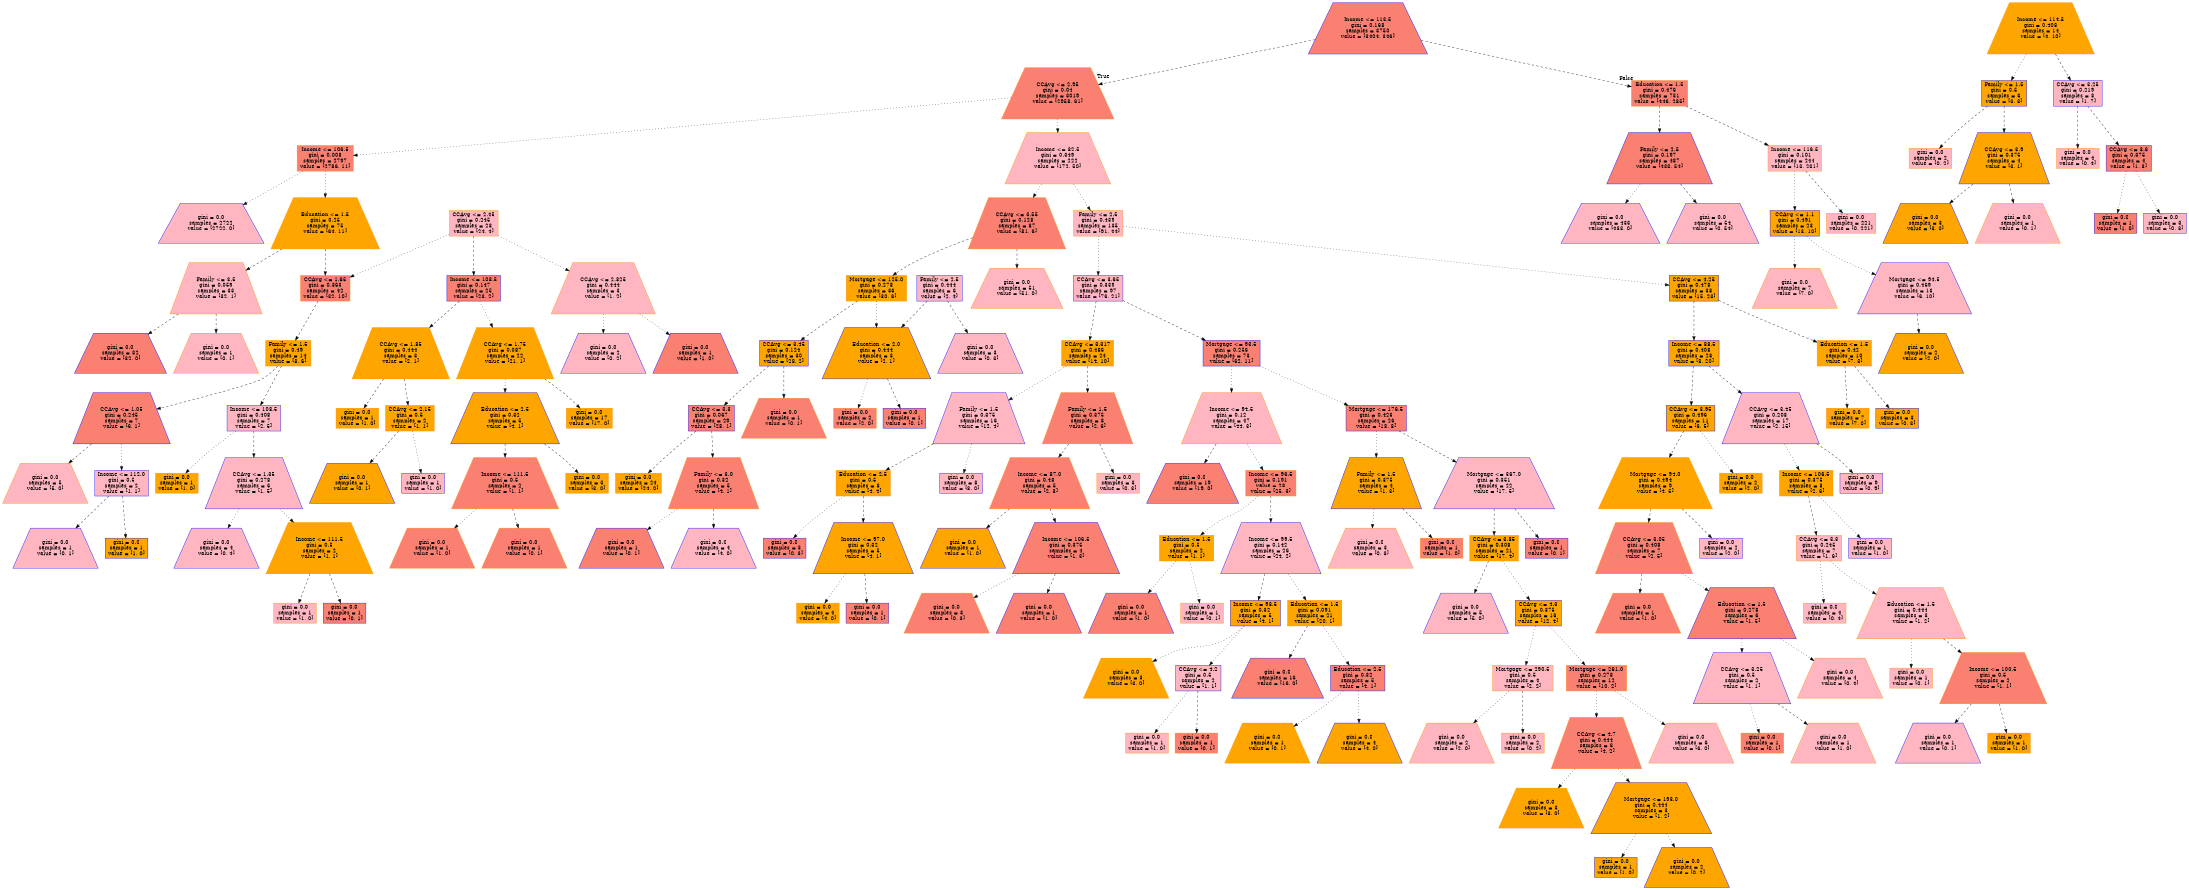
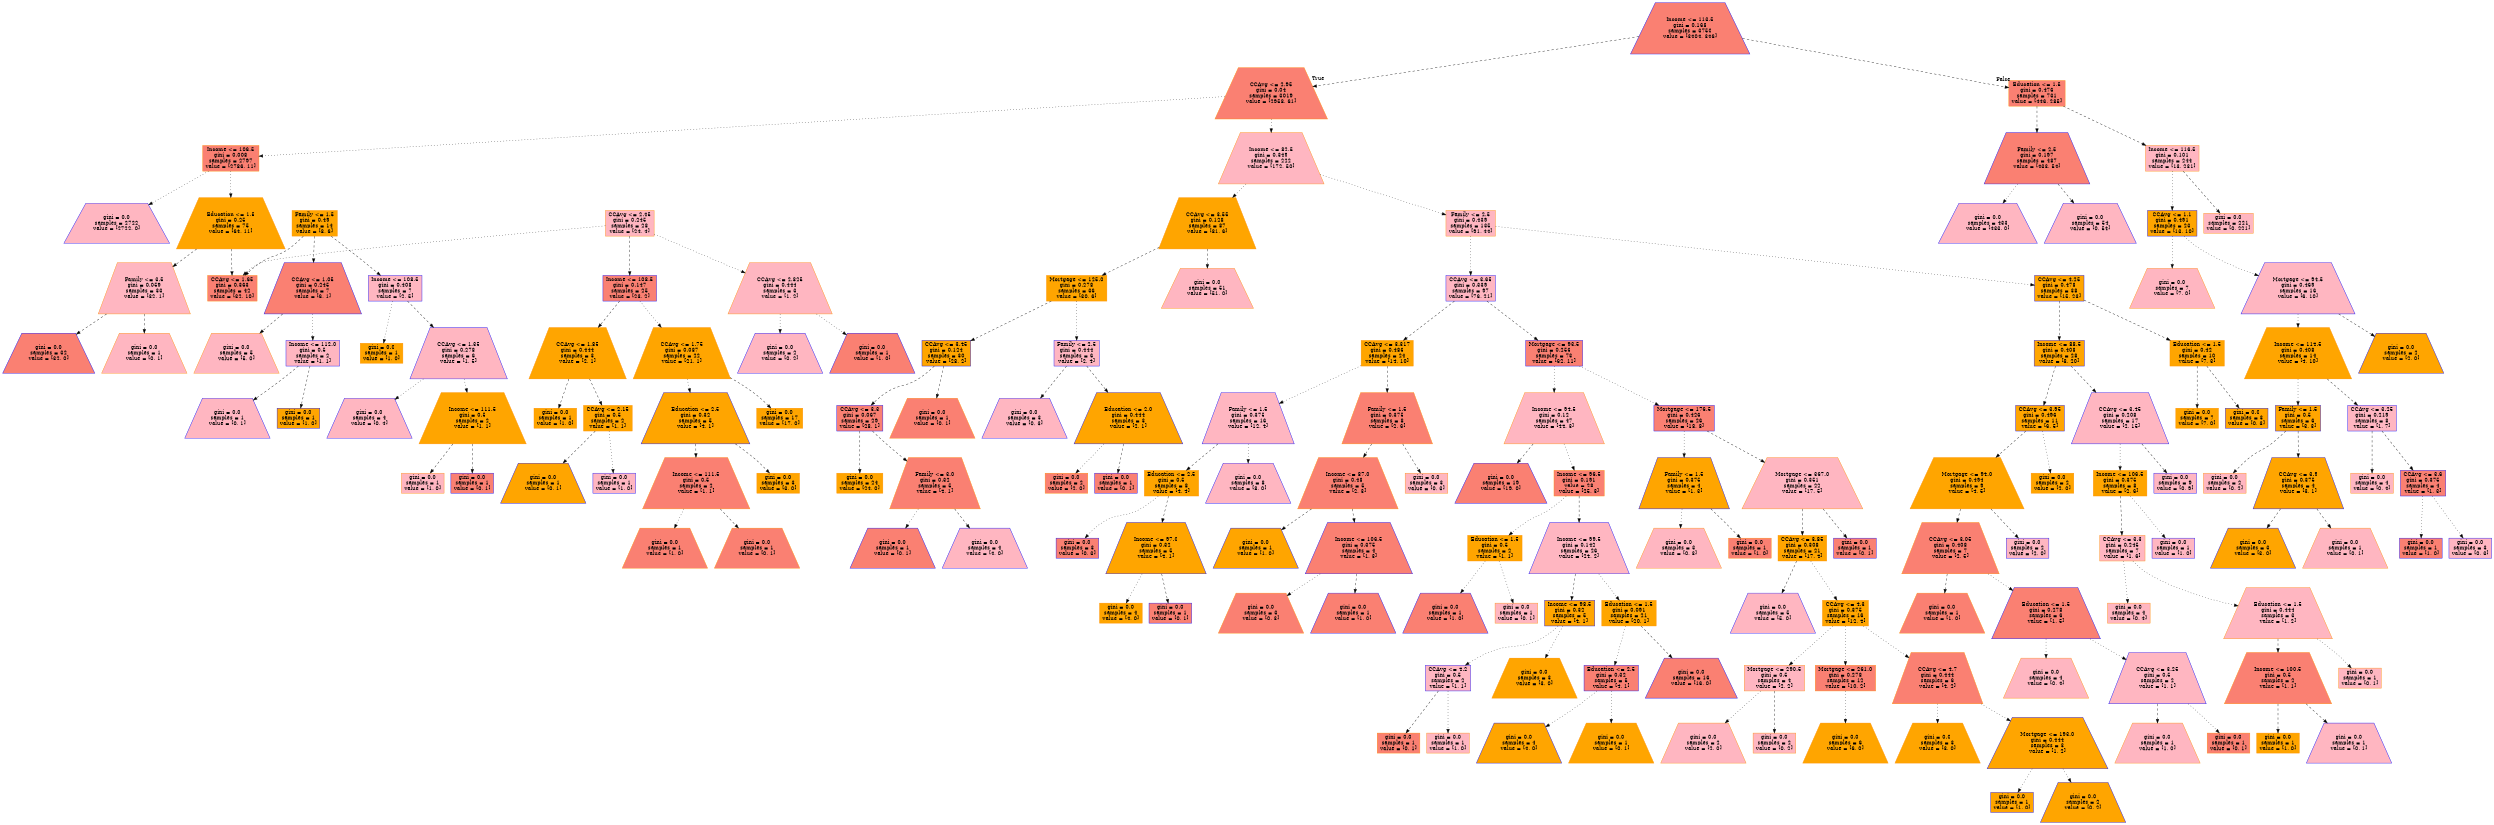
node "CCAvg <= 3.55 gini = 0.128 samples = 87 value = [81, 6]": fillcolor salmon -> orange
edge "Mortgage <= 125.0 gini = 0.278 samples = 36 value = [30, 6]" -> "Education <= 2.0 gini = 0.444 samples = 3 value = [2, 1]": now "Mortgage <= 125.0 gini = 0.278 samples = 36 value = [30, 6]" -> "Family <= 2.5 gini = 0.444 samples = 6 value = [2, 4]"
edge "CCAvg <= 1.65 gini = 0.363 samples = 42 value = [32, 10]" -> "Family <= 1.5 gini = 0.49 samples = 14 value = [8, 6]": reversed
edge "Mortgage <= 94.5 gini = 0.469 samples = 16 value = [6, 10]" -> "Income <= 114.5 gini = 0.408 samples = 14 value = [4, 10]": added
node "gini = 0.0 samples = 8 value = [8, 0]": shape box -> trapezium
node "Mortgage <= 367.0 gini = 0.351 samples = 22 value = [17, 5]": color blue -> darkorange
node "CCAvg <= 4.3 gini = 0.375 samples = 16 value = [12, 4]": color blue -> darkorange
edge "Mortgage <= 261.0 gini = 0.278 samples = 12 value = [10, 2]" -> "CCAvg <= 4.7 gini = 0.444 samples = 6 value = [4, 2]": now "CCAvg <= 4.3 gini = 0.375 samples = 16 value = [12, 4]" -> "CCAvg <= 4.7 gini = 0.444 samples = 6 value = [4, 2]"
node "gini = 0.0 samples = 6 value = [6, 0]": fillcolor lightpink -> orange
